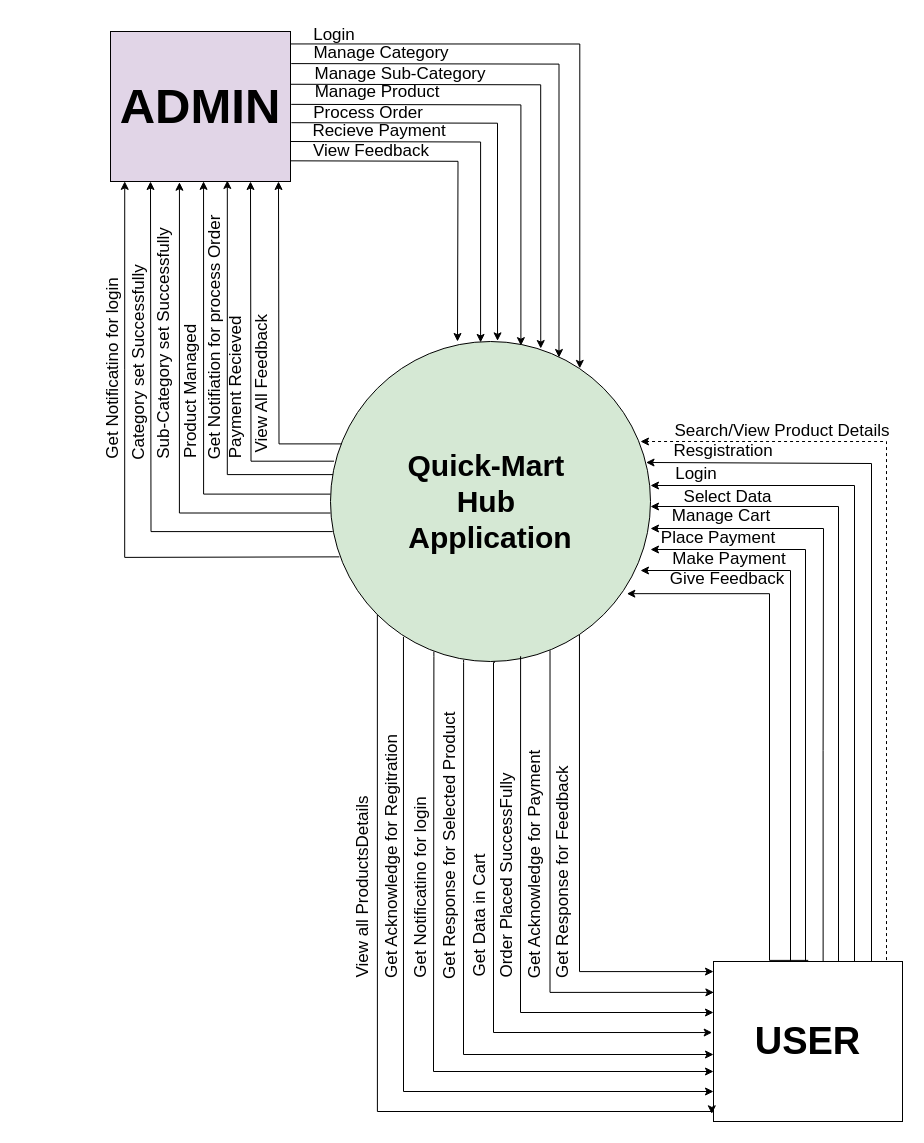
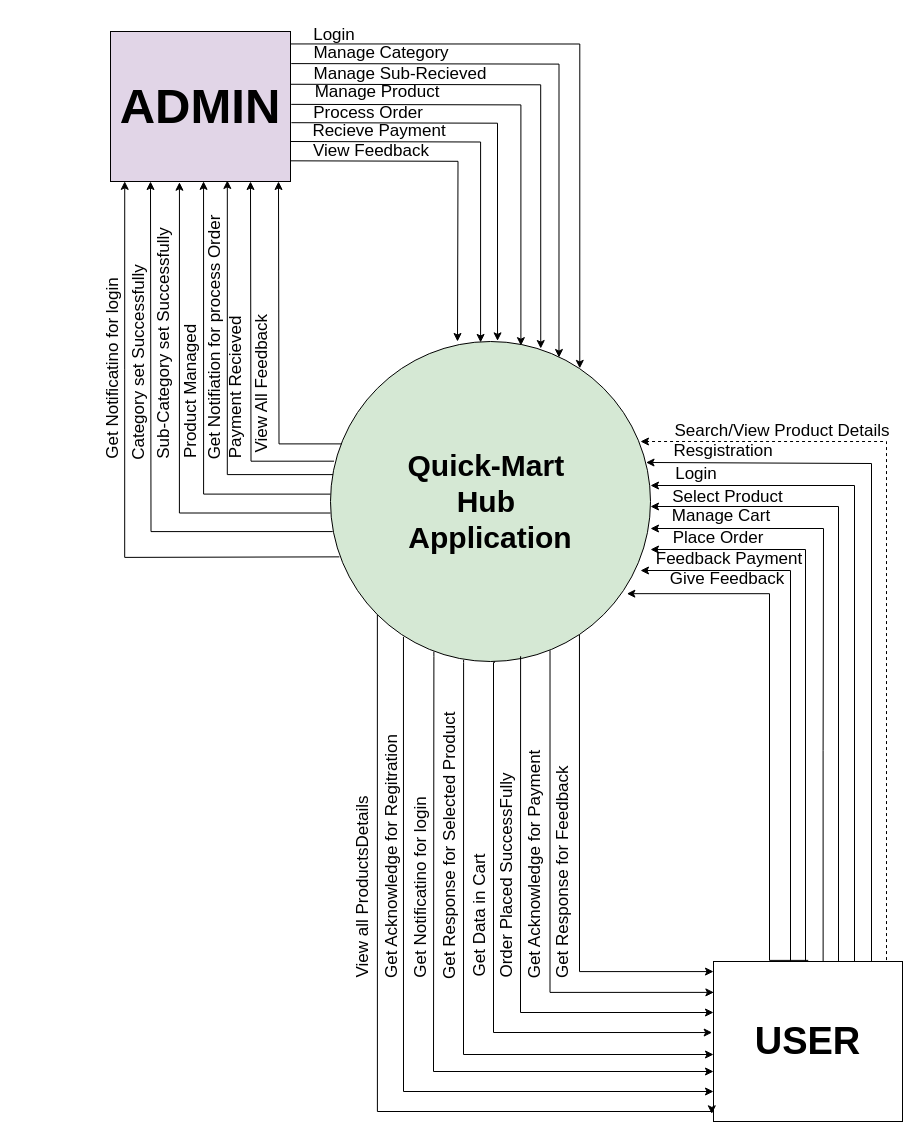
node "Manage Sub-Category": label "Manage Sub-Category" -> "Manage Sub-Recieved"
node "Select Data": label "Select Data" -> "Select Product"
node "Place Payment": label "Place Payment" -> "Place Order"
node "Make Payment": label "Make Payment" -> "Feedback Payment"
